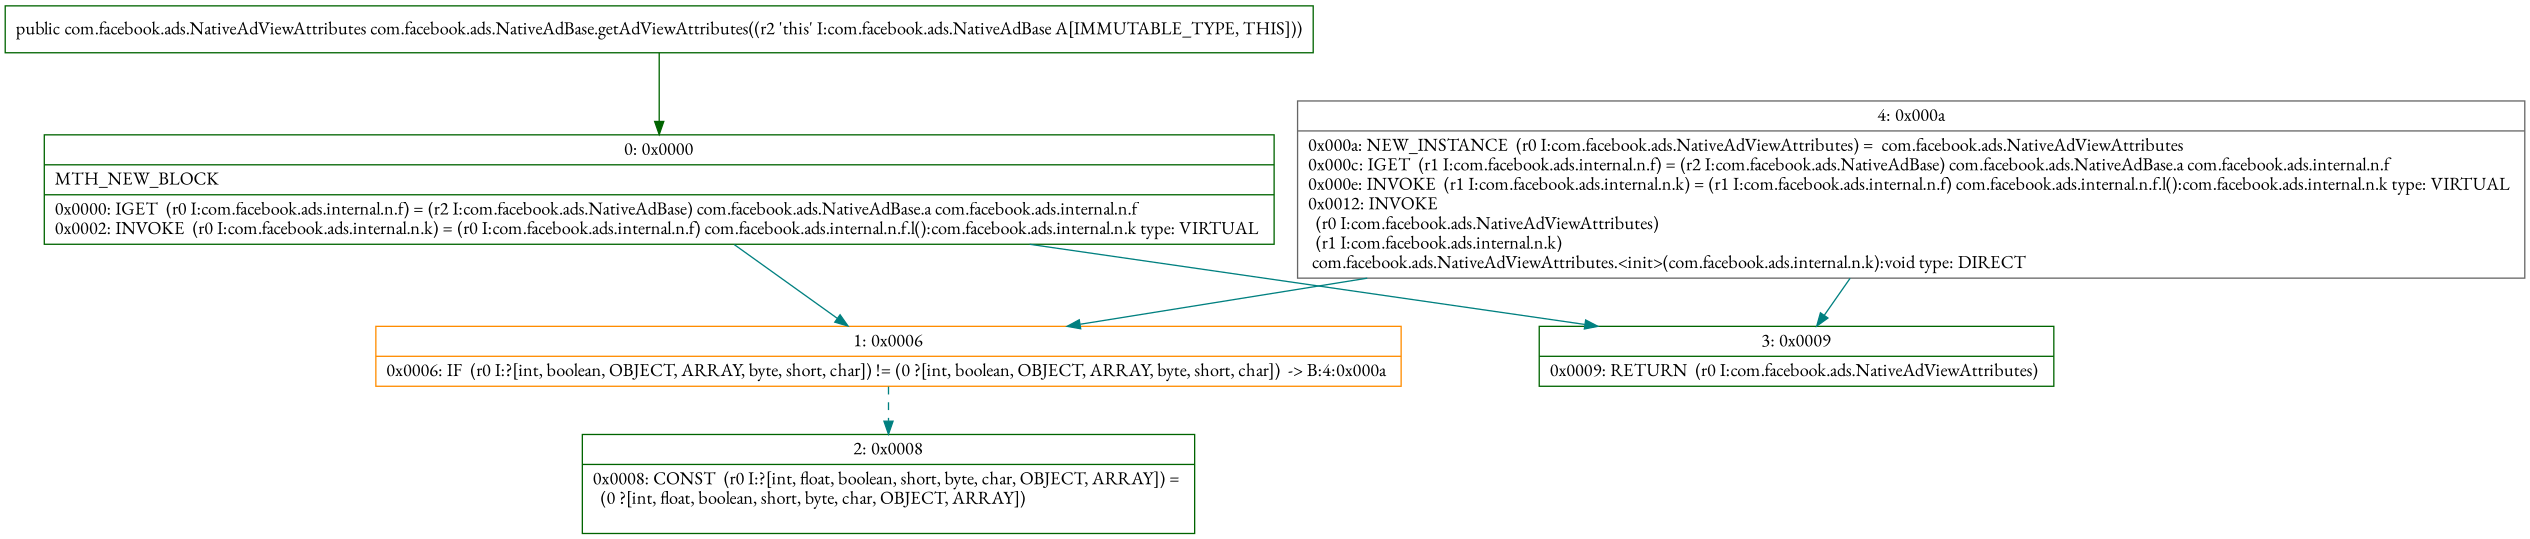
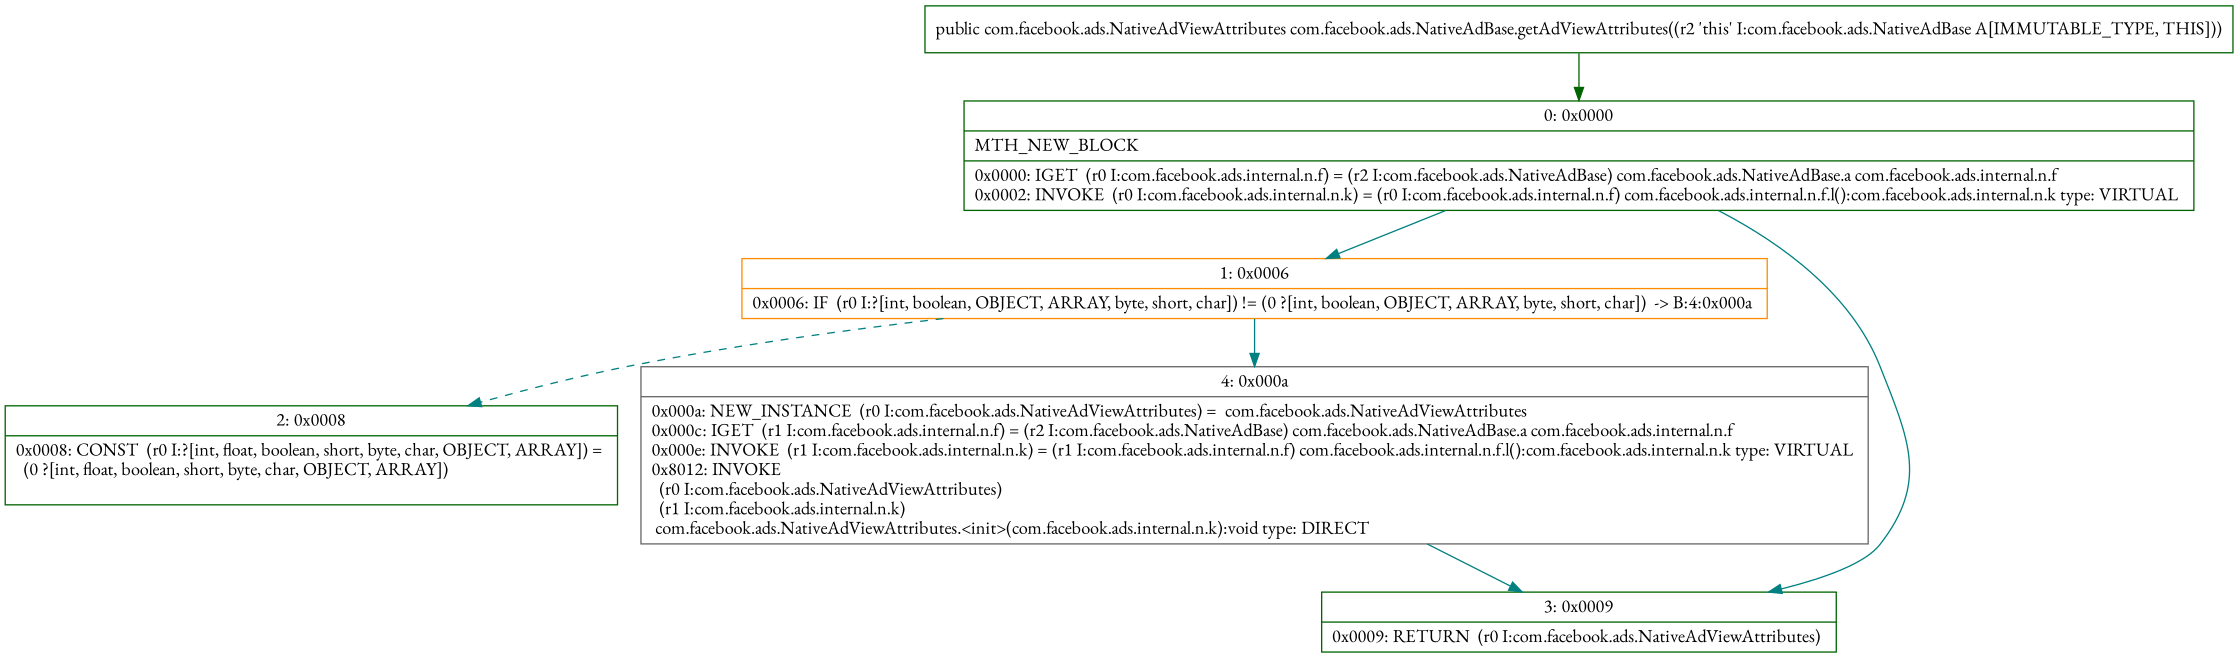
node "4: 0x000a": text "0x0012: INVOKE" -> "0x8012: INVOKE"
edge "4: 0x000a" -> "1: 0x0006": reversed
